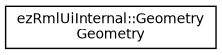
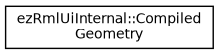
node "ezRmlUiInternal::Geometry Geometry": label "ezRmlUiInternal::Geometry Geometry" -> "ezRmlUiInternal::Compiled Geometry"
